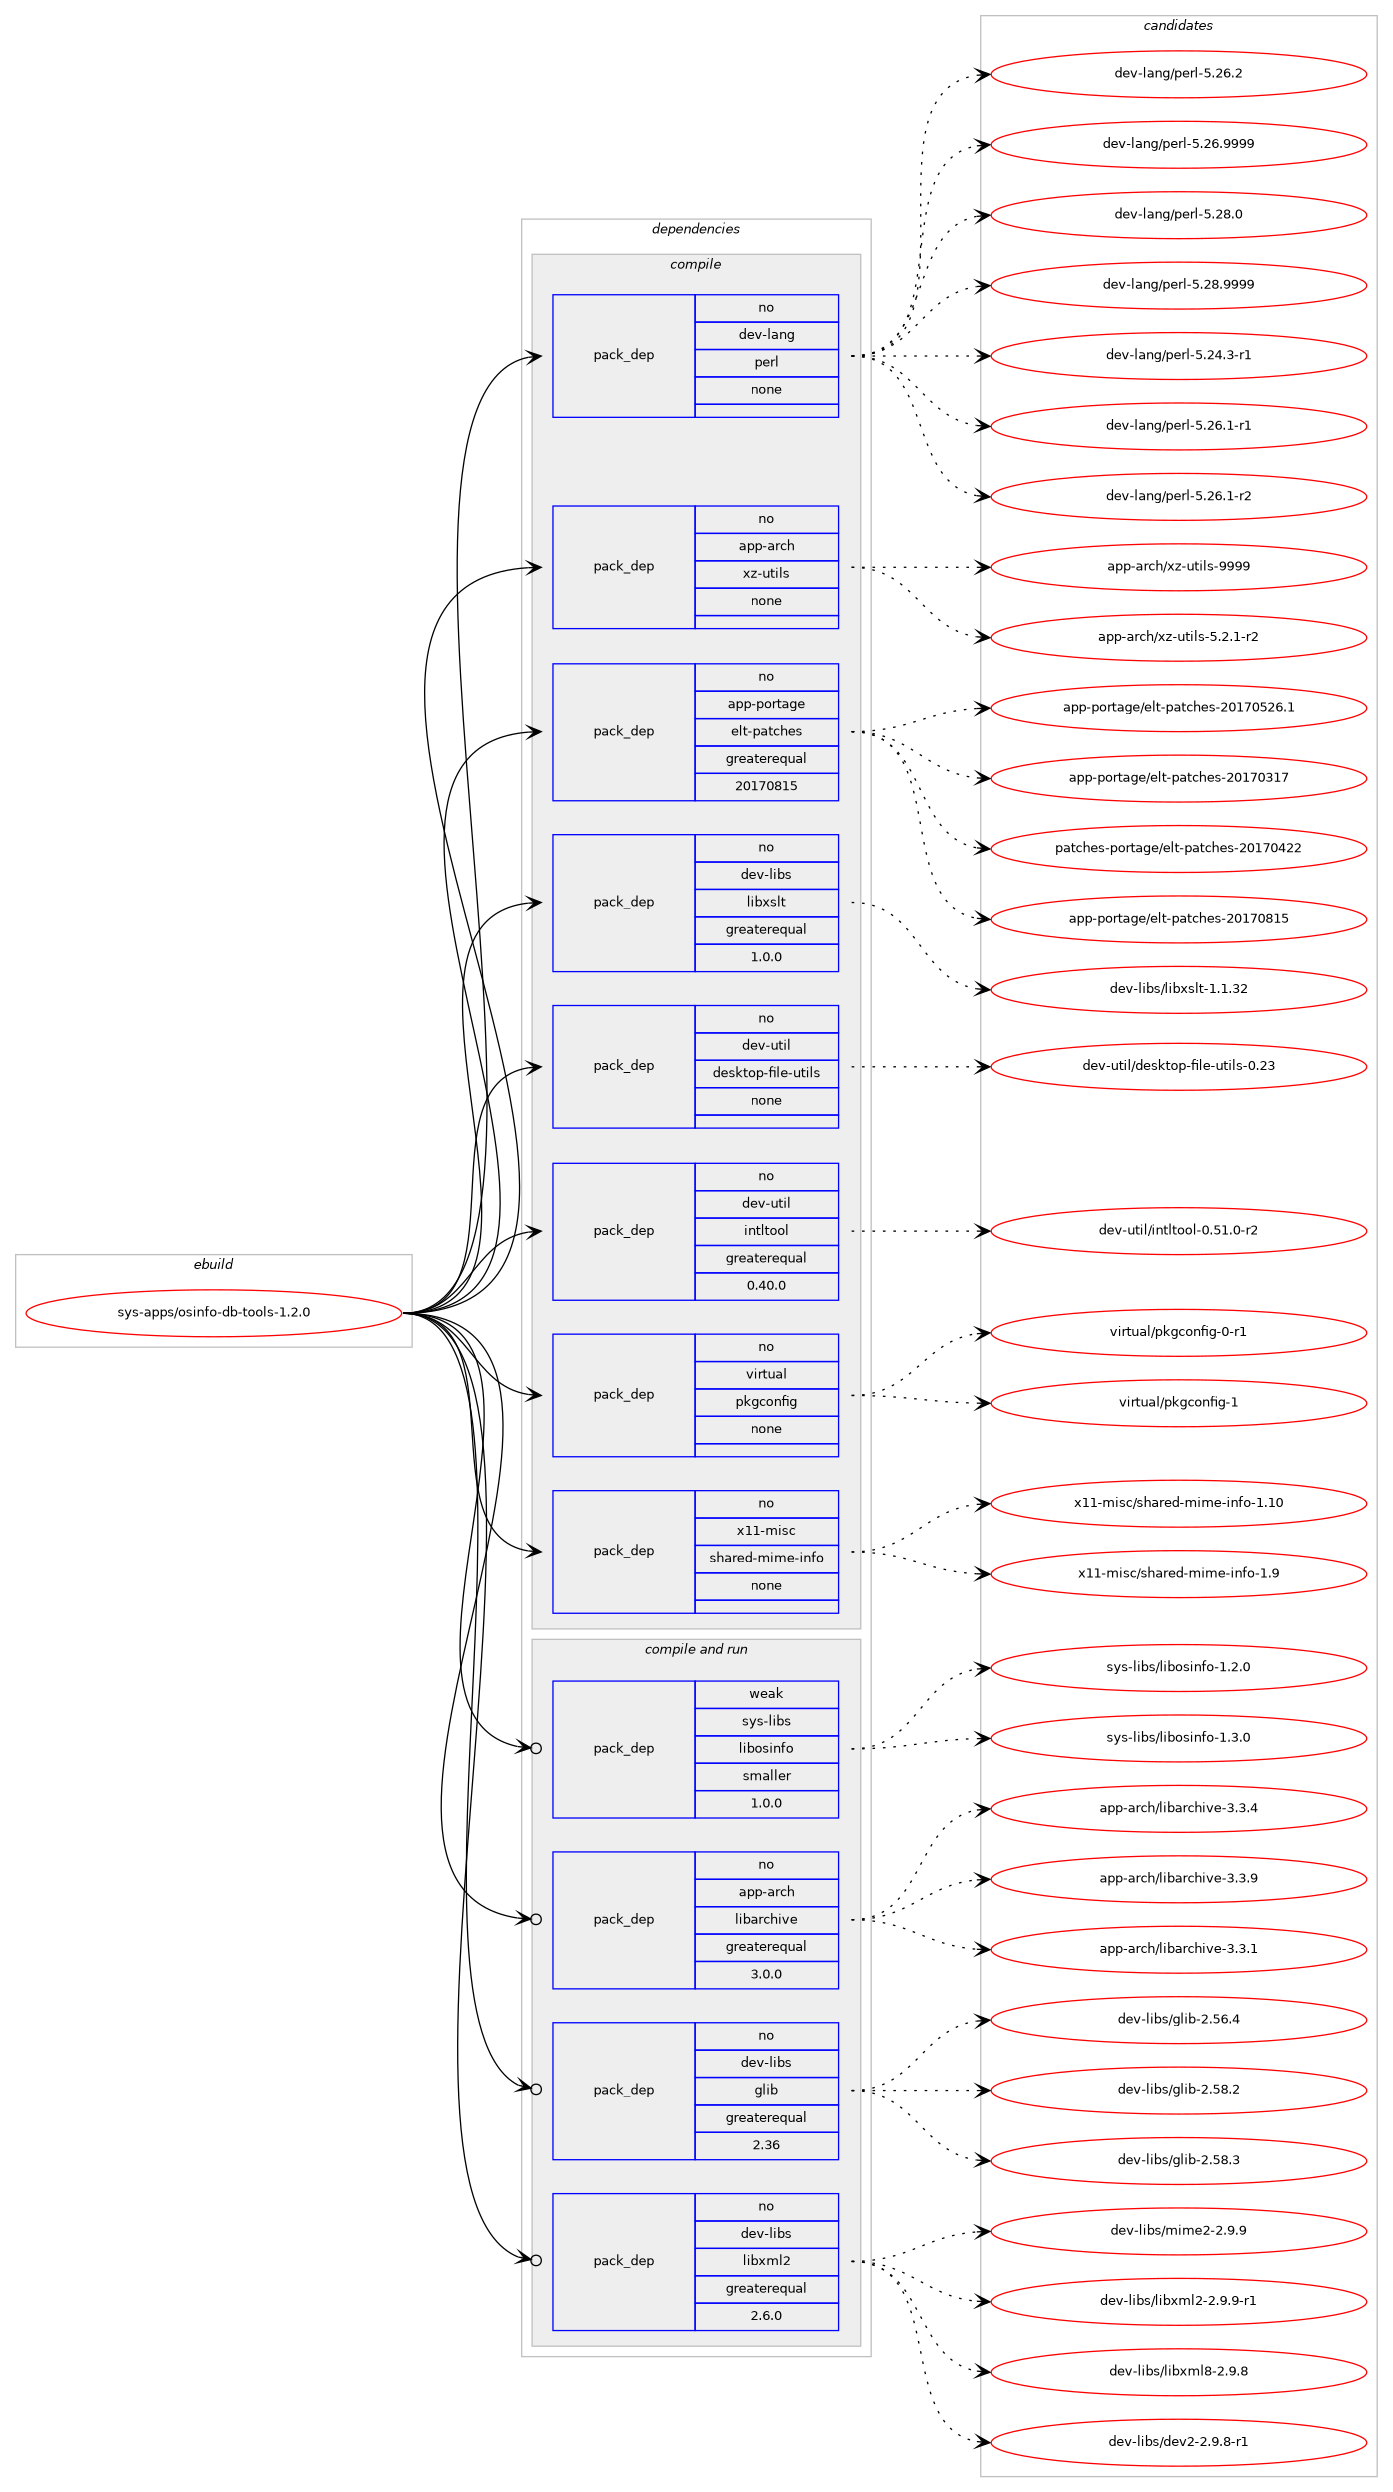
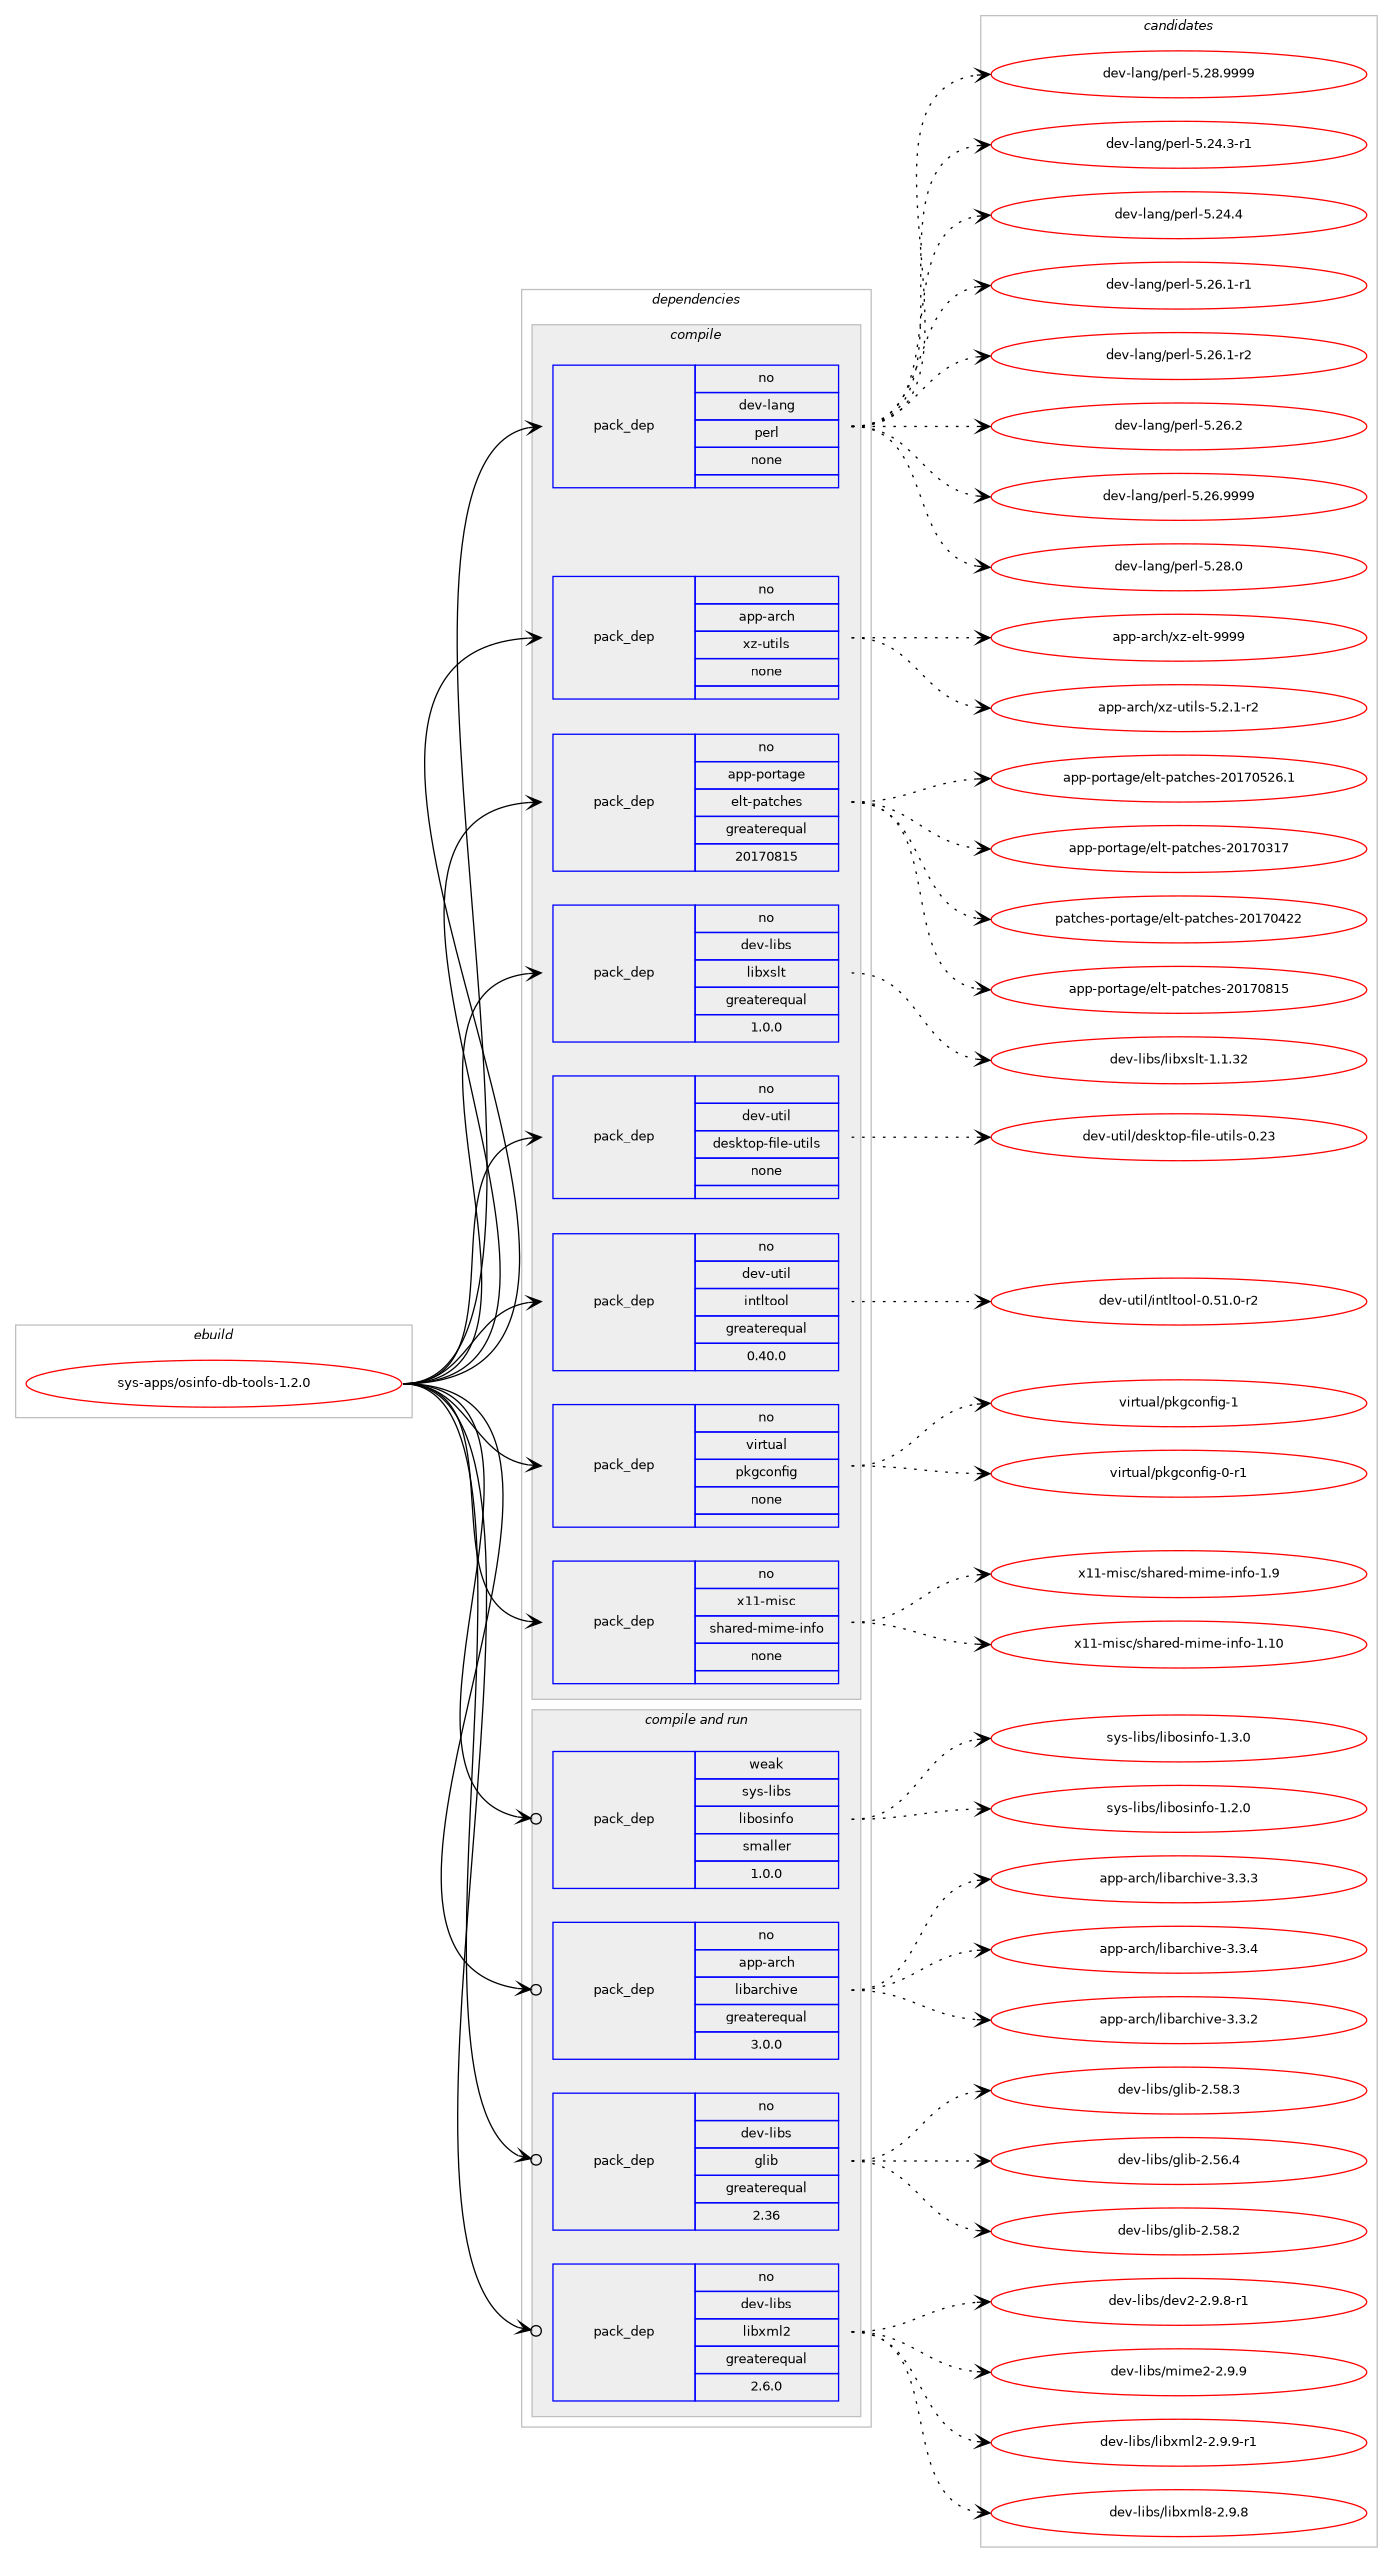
node "dev-lang/perl-5.24.4": added
node "app-arch/xz-utils-9999": label "app-arch/xz-utils-9999" -> "app-arch/xz-elt-9999"
node "app-arch/libarchive-3.3.9": label "app-arch/libarchive-3.3.9" -> "app-arch/libarchive-3.3.2"
node "app-arch/libarchive-3.3.1": label "app-arch/libarchive-3.3.1" -> "app-arch/libarchive-3.3.3"
